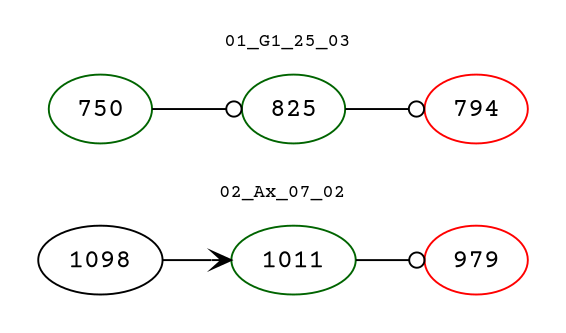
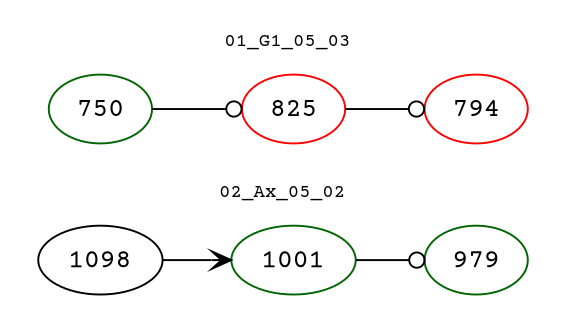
cluster "01_G1_25_03": label "01_G1_25_03" -> "01_G1_05_03"
node "825": color darkgreen -> red
cluster "02_Ax_07_02": label "02_Ax_07_02" -> "02_Ax_05_02"
node "1011": label "1011" -> "1001"
node "979": color red -> darkgreen
